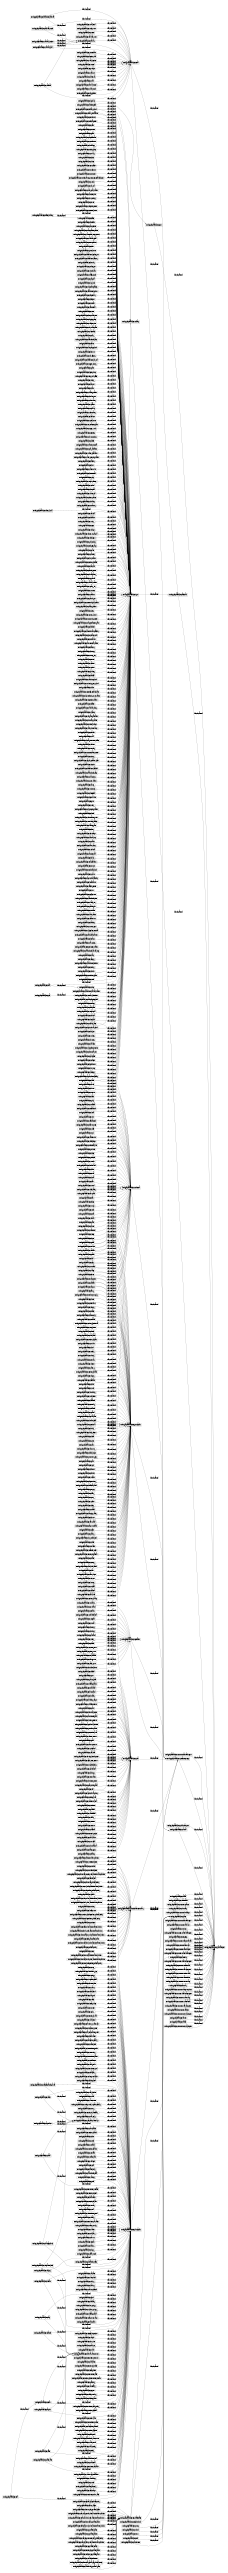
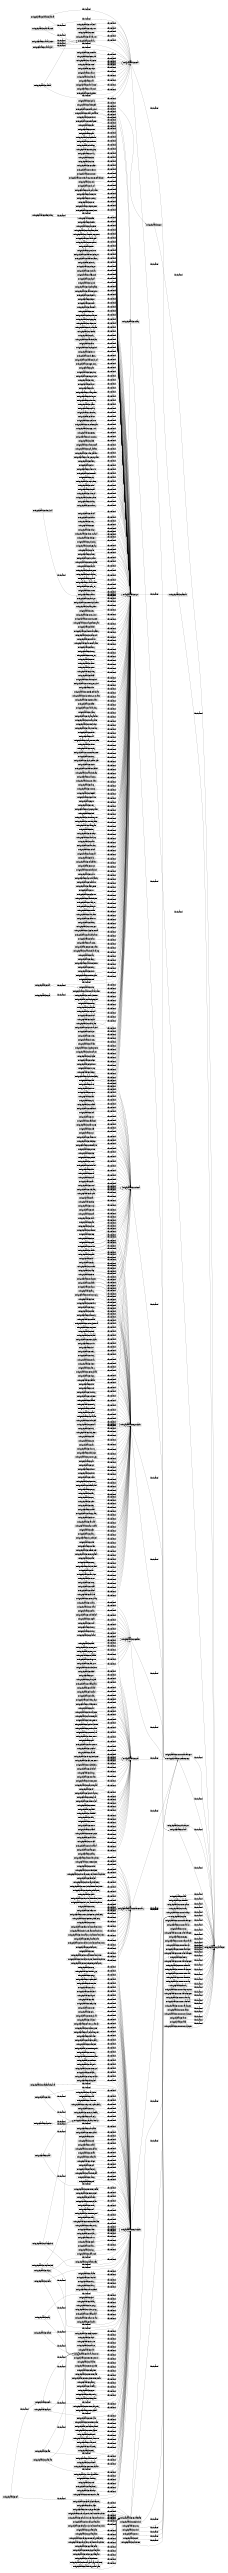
node "ontologyofspatialobject:temp-work-office": label "ontologyofspatialobject:temp-work-office" -> "ontologyofspatialobject:temp-work-rise"
edge "ontologyofspatialobject:olive-oil-mill" -> "ontologyofspatialobject:Spot": now "ontologyofspatialobject:olive-oil-mill" -> "ontologyofspatialobject:stadium"
node "ontologyofspatialobject:tree-s-": removed
node "ontologyofspatialobject:intermittent-salt-lakes": label "ontologyofspatialobject:intermittent-salt-lakes" -> "ontologyofspatialobject:intermittent-areas-lakes"
